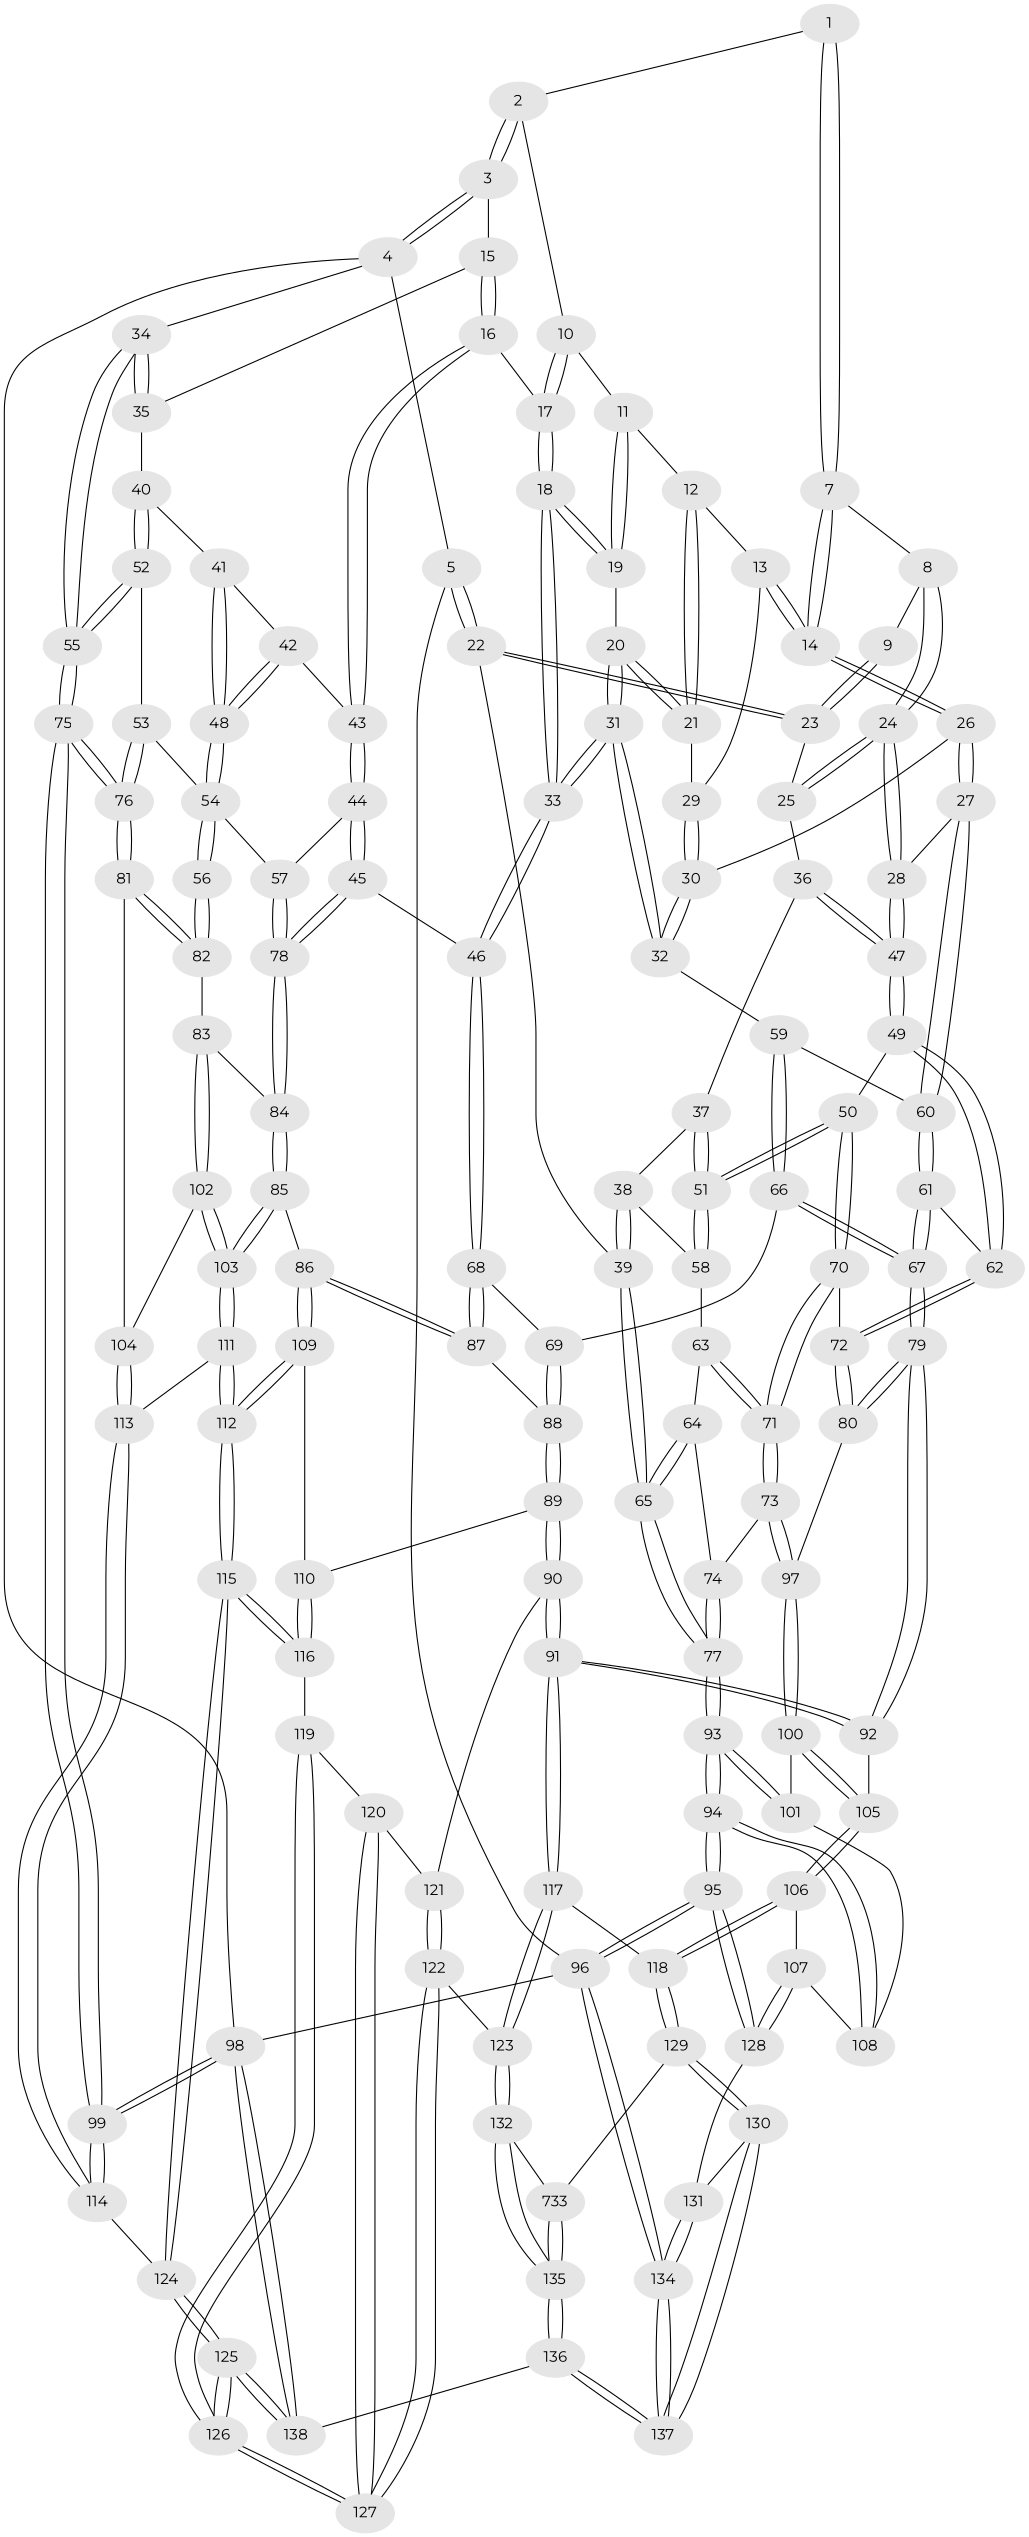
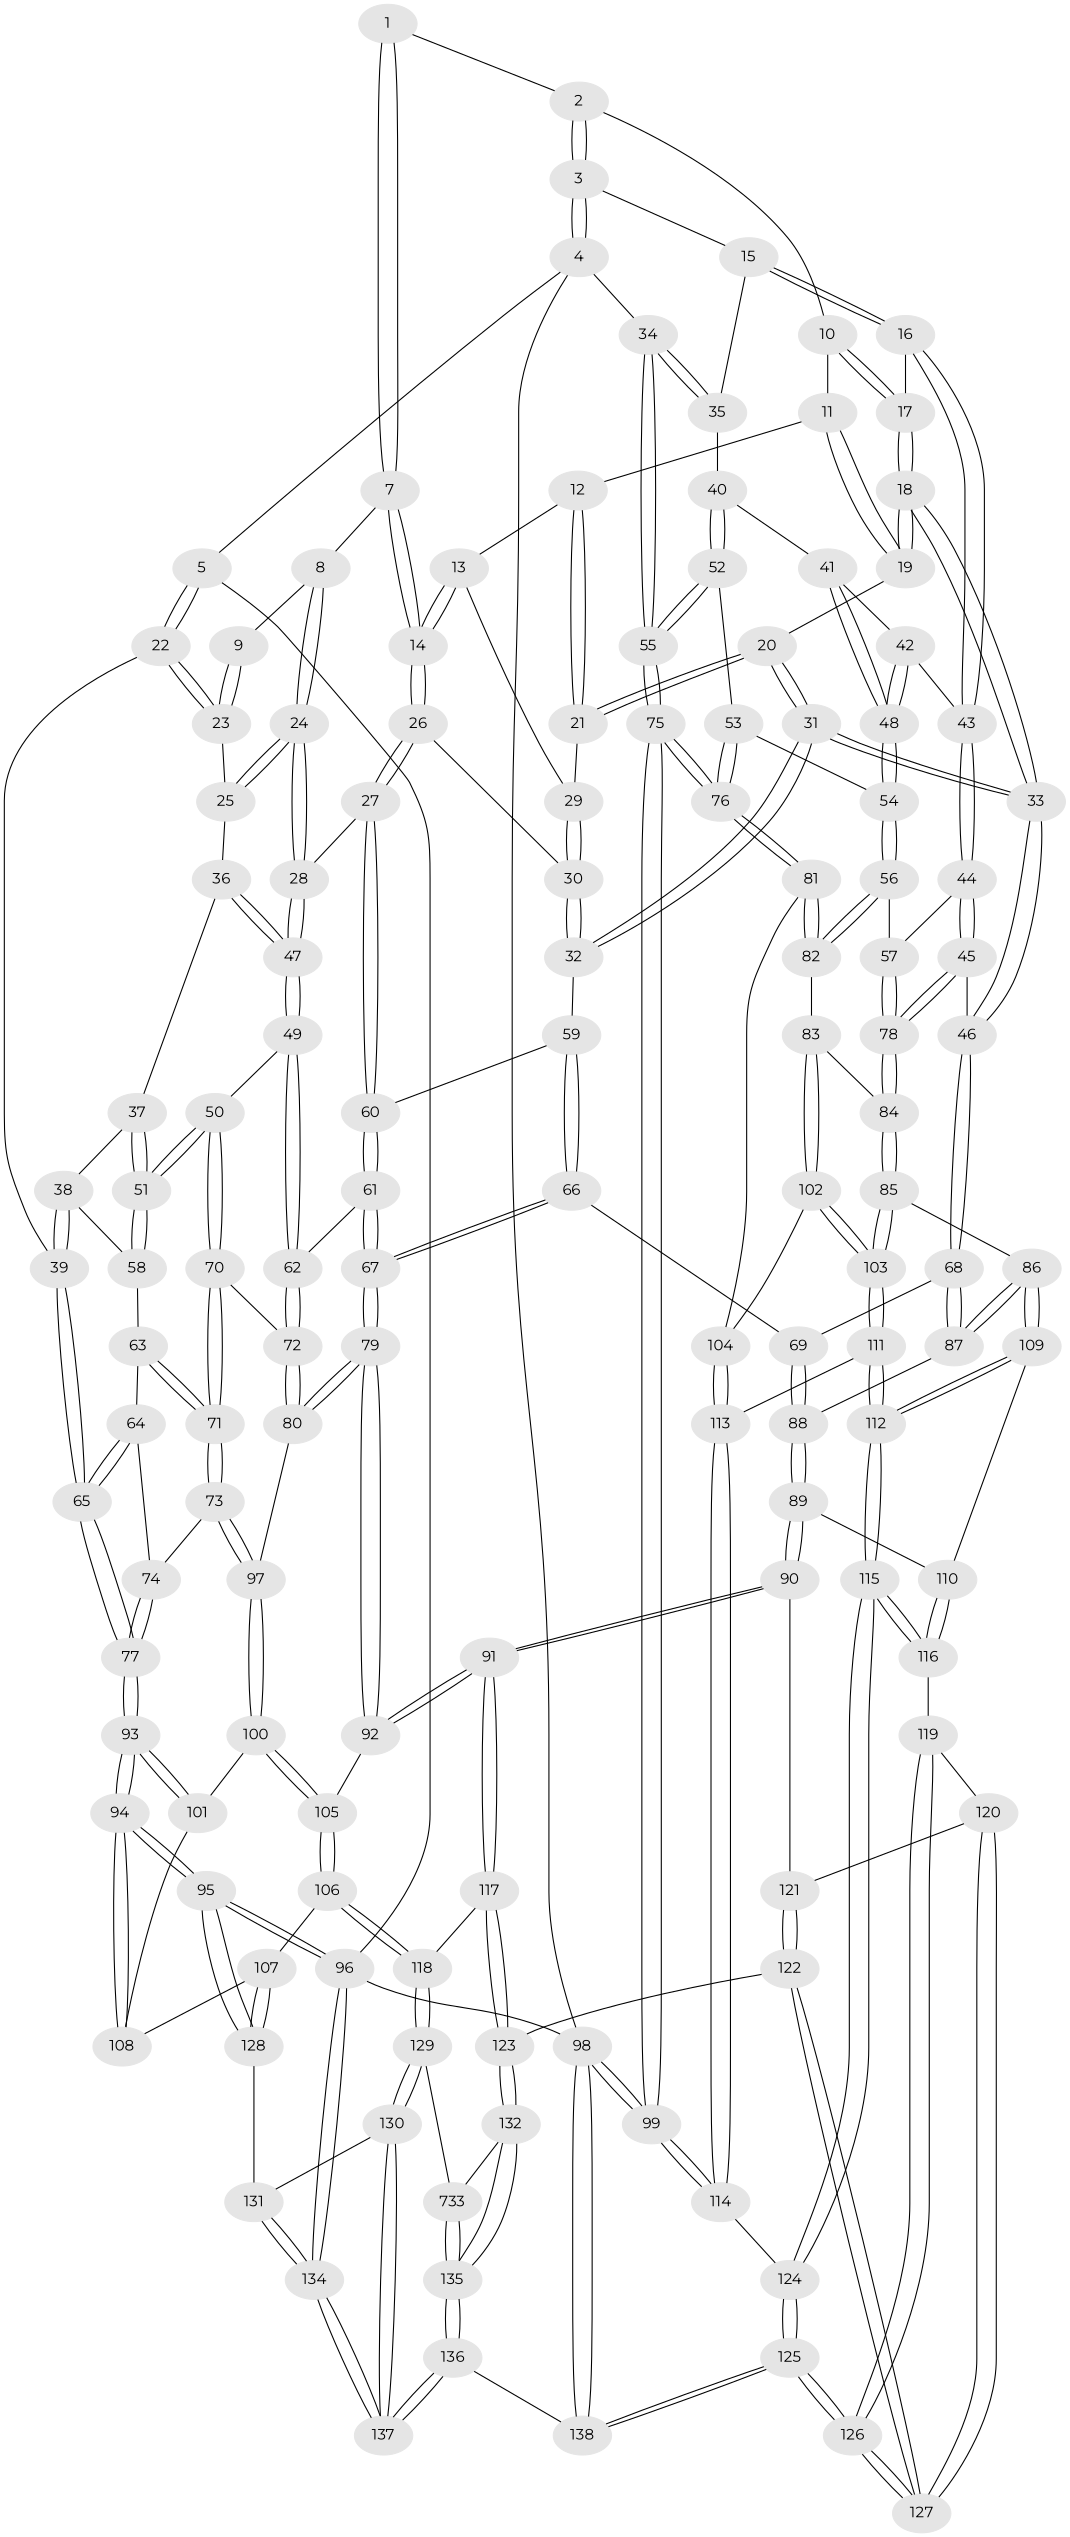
edge "54" -- "57": now "56" -- "57"
